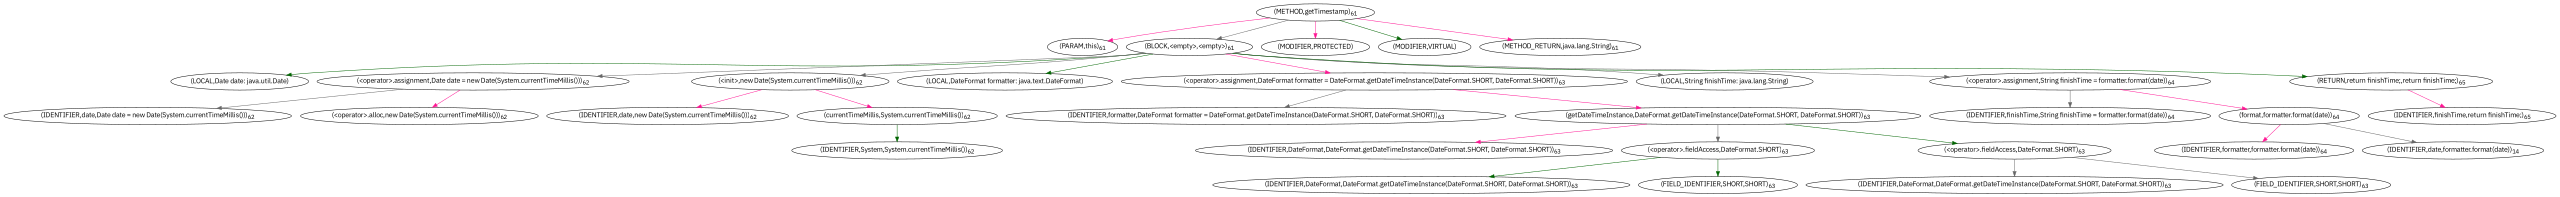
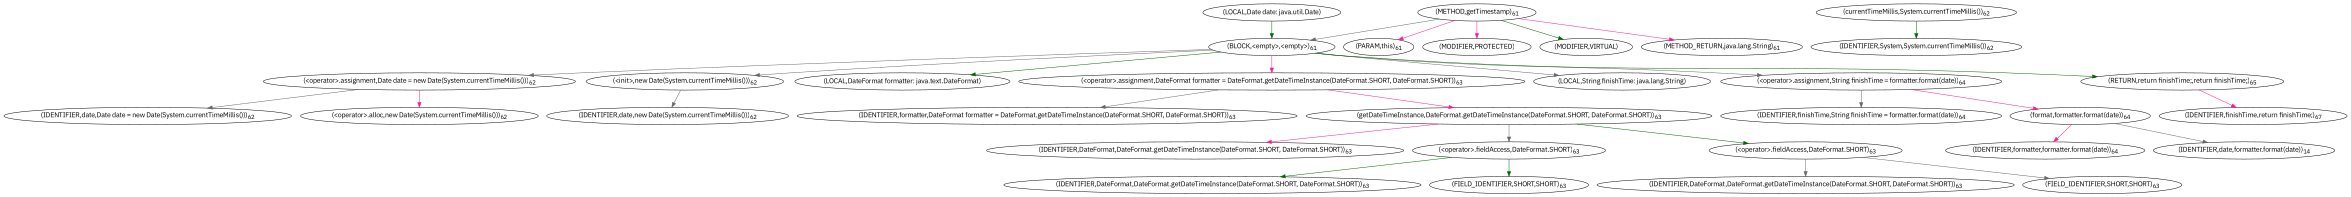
edge "(BLOCK,<empty>,<empty>)" -> "(LOCAL,Date date: java.util.Date)": reversed
edge "(<init>,new Date(System.currentTimeMillis()))" -> "(IDENTIFIER,date,new Date(System.currentTimeMillis()))": color deeppink -> gray40
edge "(<init>,new Date(System.currentTimeMillis()))" -> "(currentTimeMillis,System.currentTimeMillis())": removed
node "(IDENTIFIER,finishTime,return finishTime;)": text "65" -> "67"
